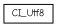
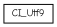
node "CI_Utf8": label "CI_Utf8" -> "CI_Utf9"
